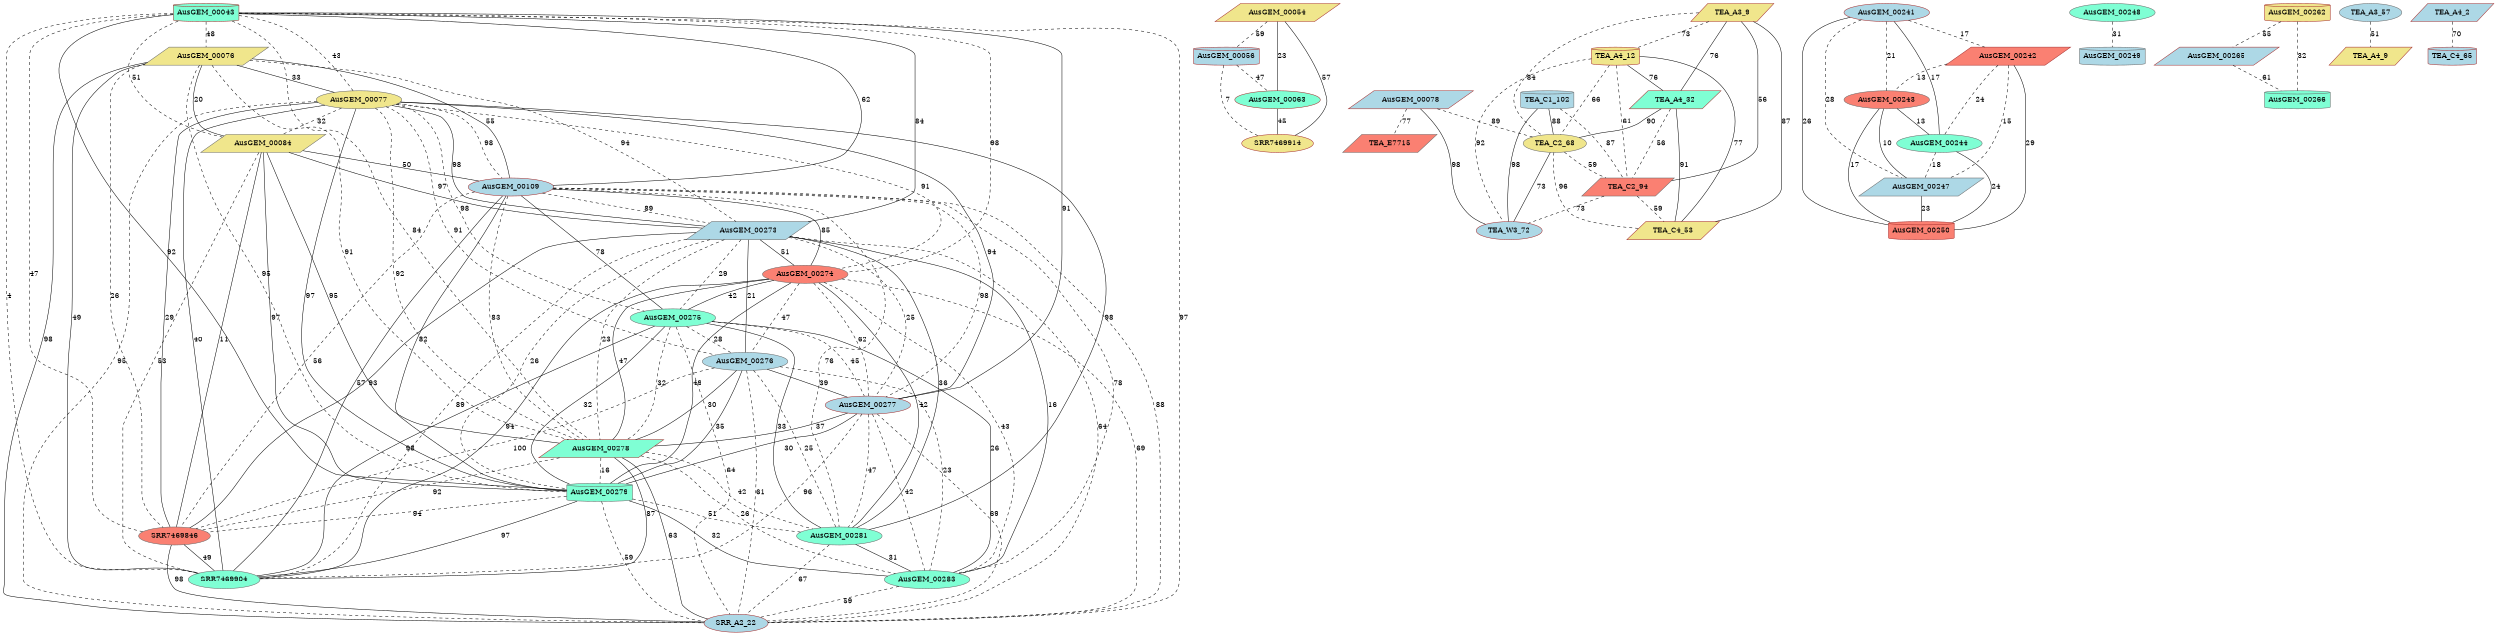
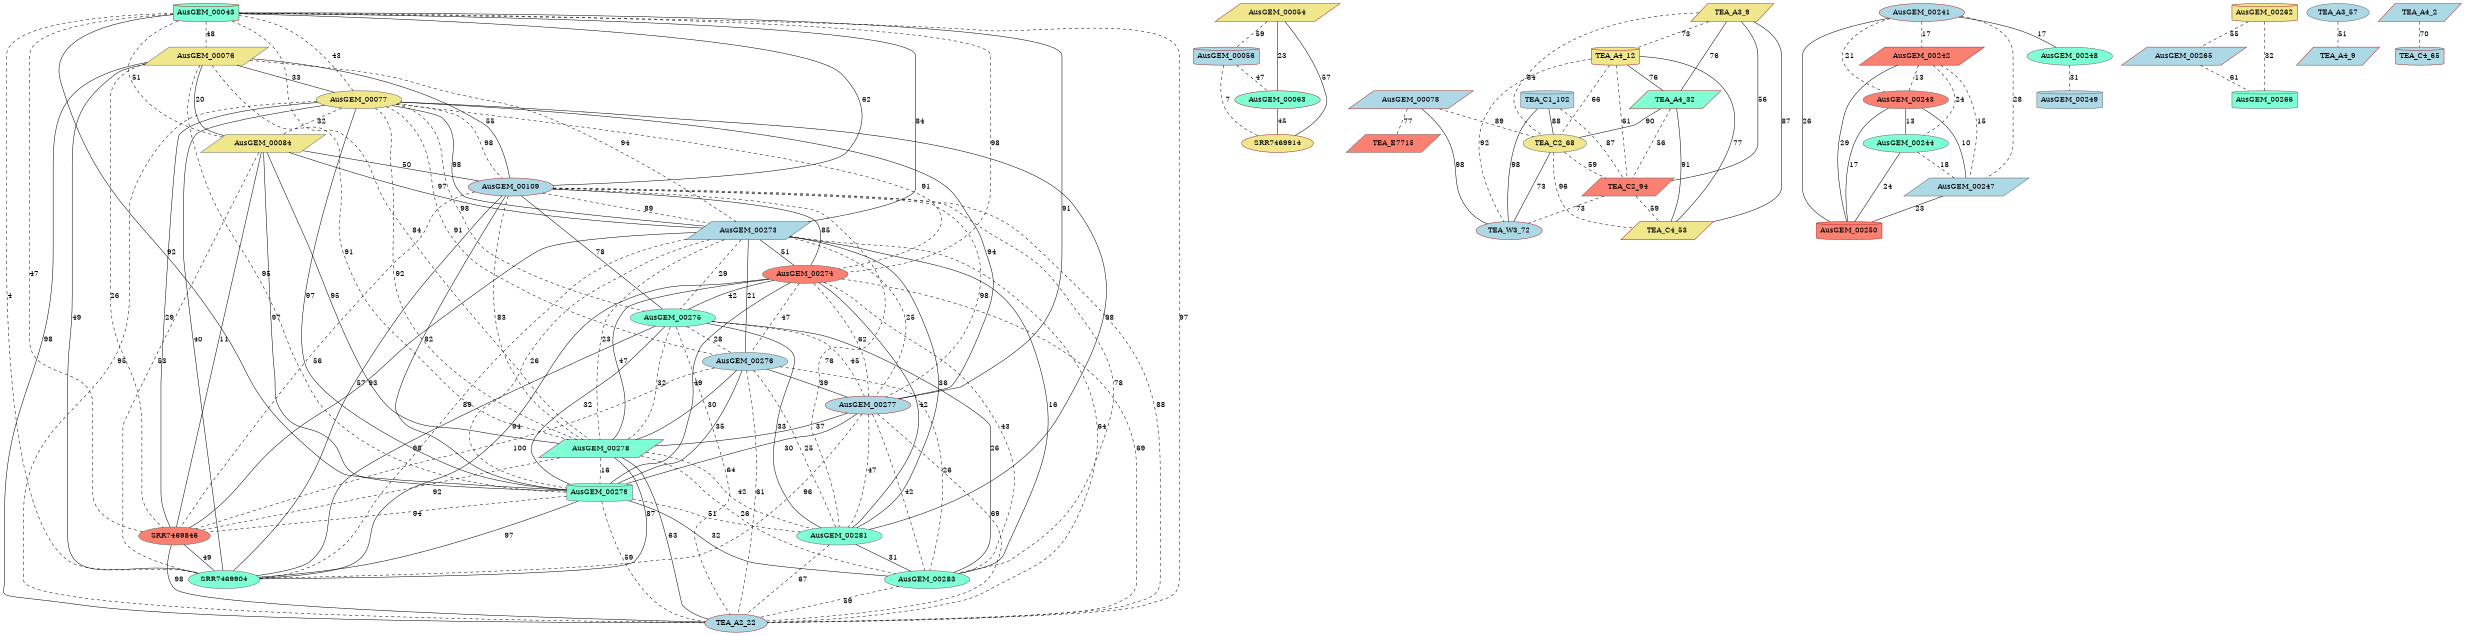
node "TEA_A4_9": fillcolor khaki -> lightblue
edge "AusGEM_00241" -- "AusGEM_00244": now "AusGEM_00241" -- "AusGEM_00248"
edge "AusGEM_00276" -- "AusGEM_00283": label "23" -> "26"
node "SRR_A2_22": label "SRR_A2_22" -> "TEA_A2_22"
